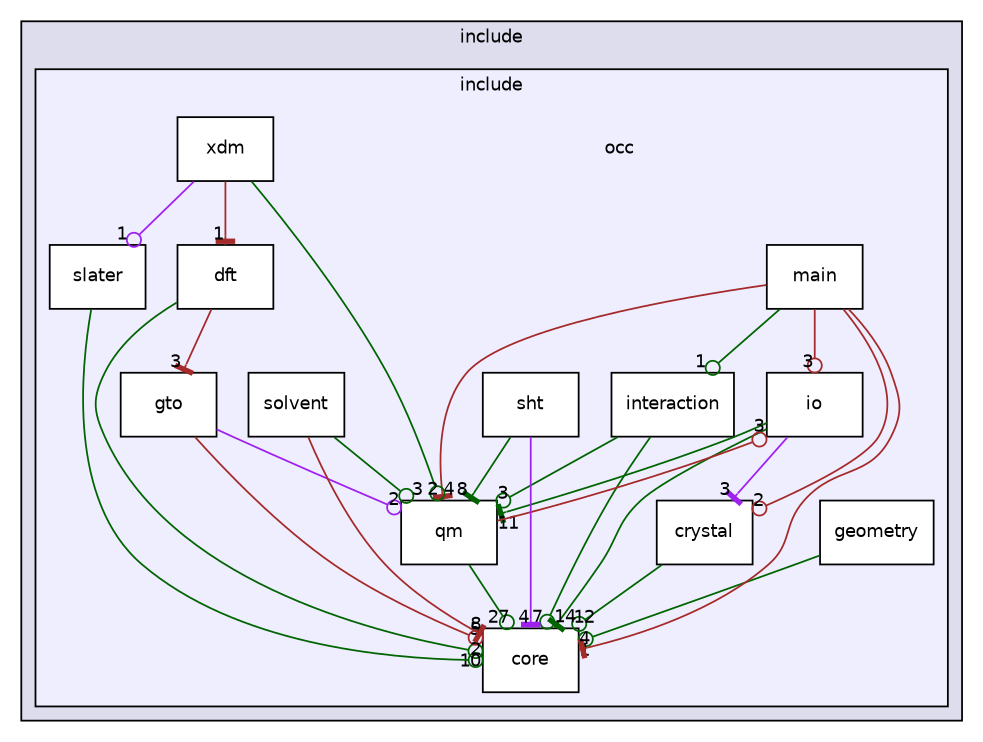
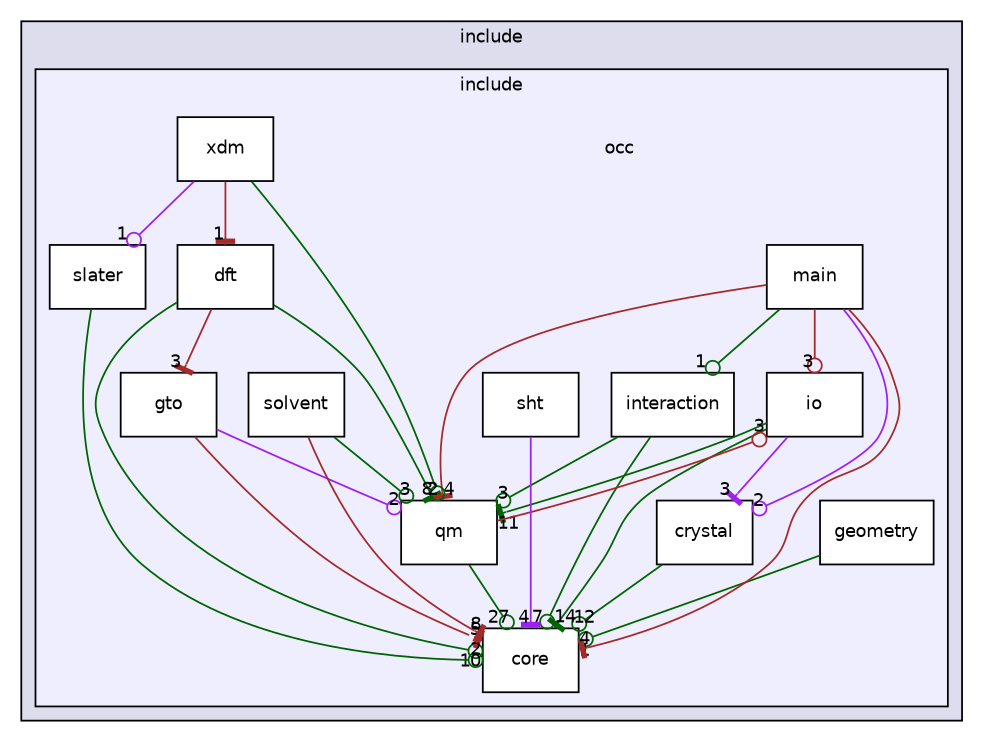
edge "main" -> "crystal": color brown -> purple
edge "sht" -> "qm": now "dft" -> "qm"
edge "gto" -> "core": arrowhead odot -> tee
